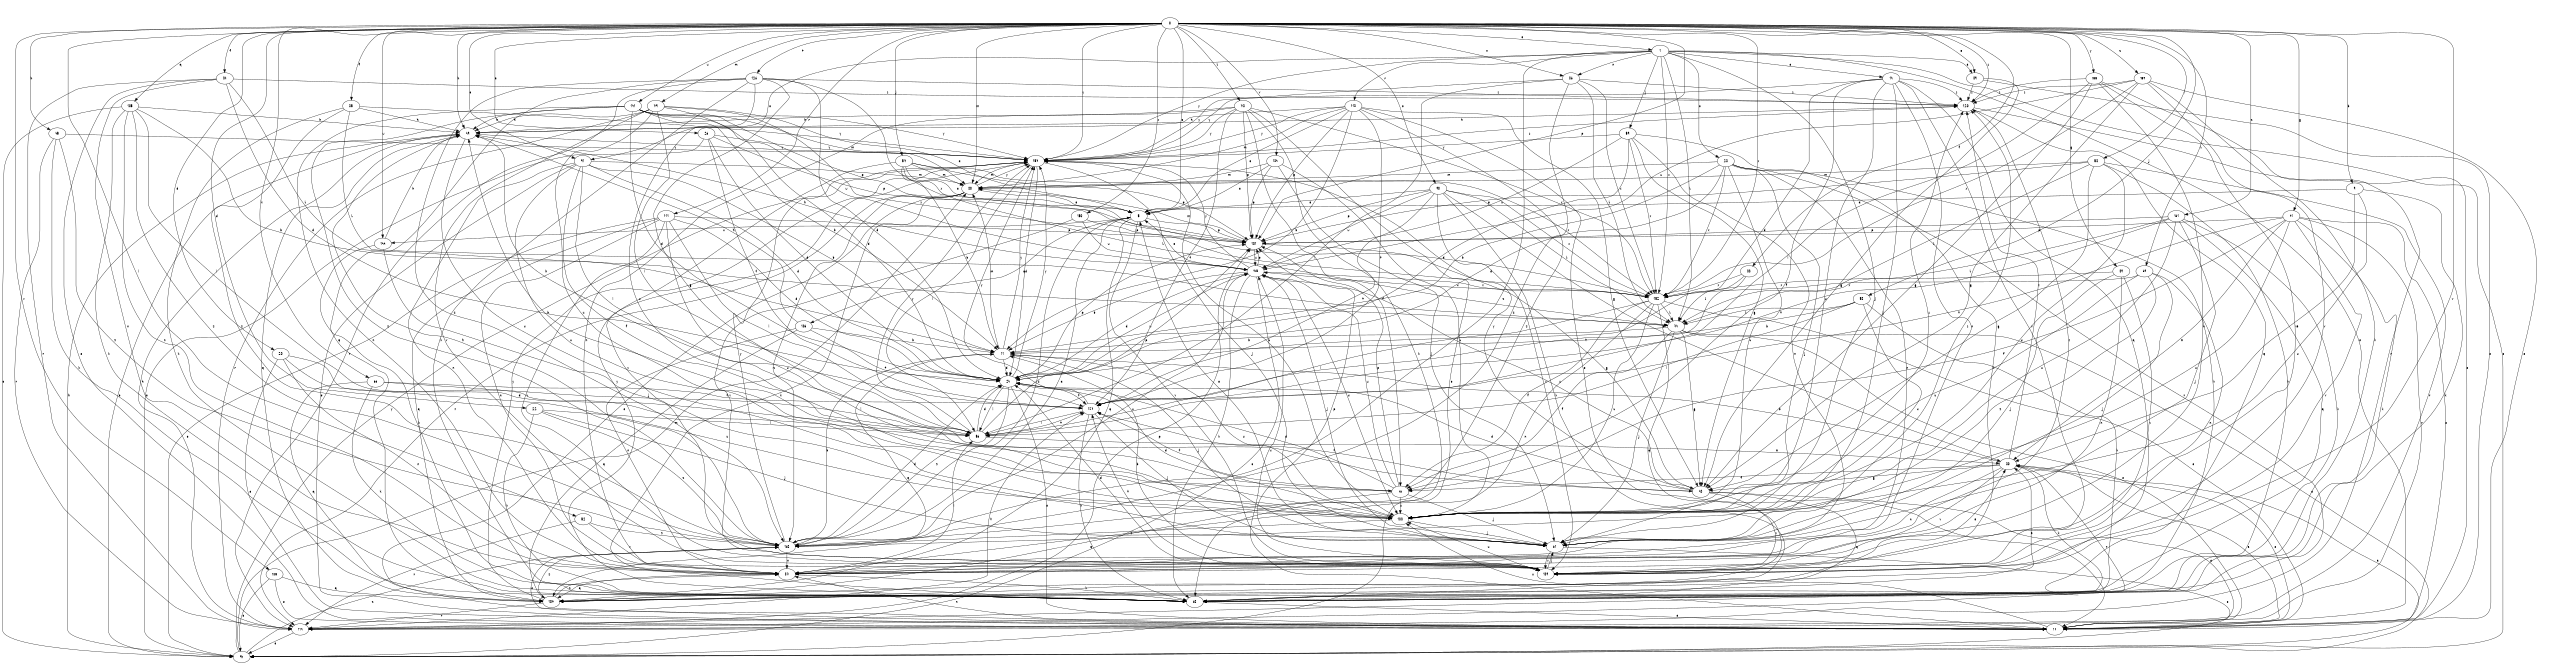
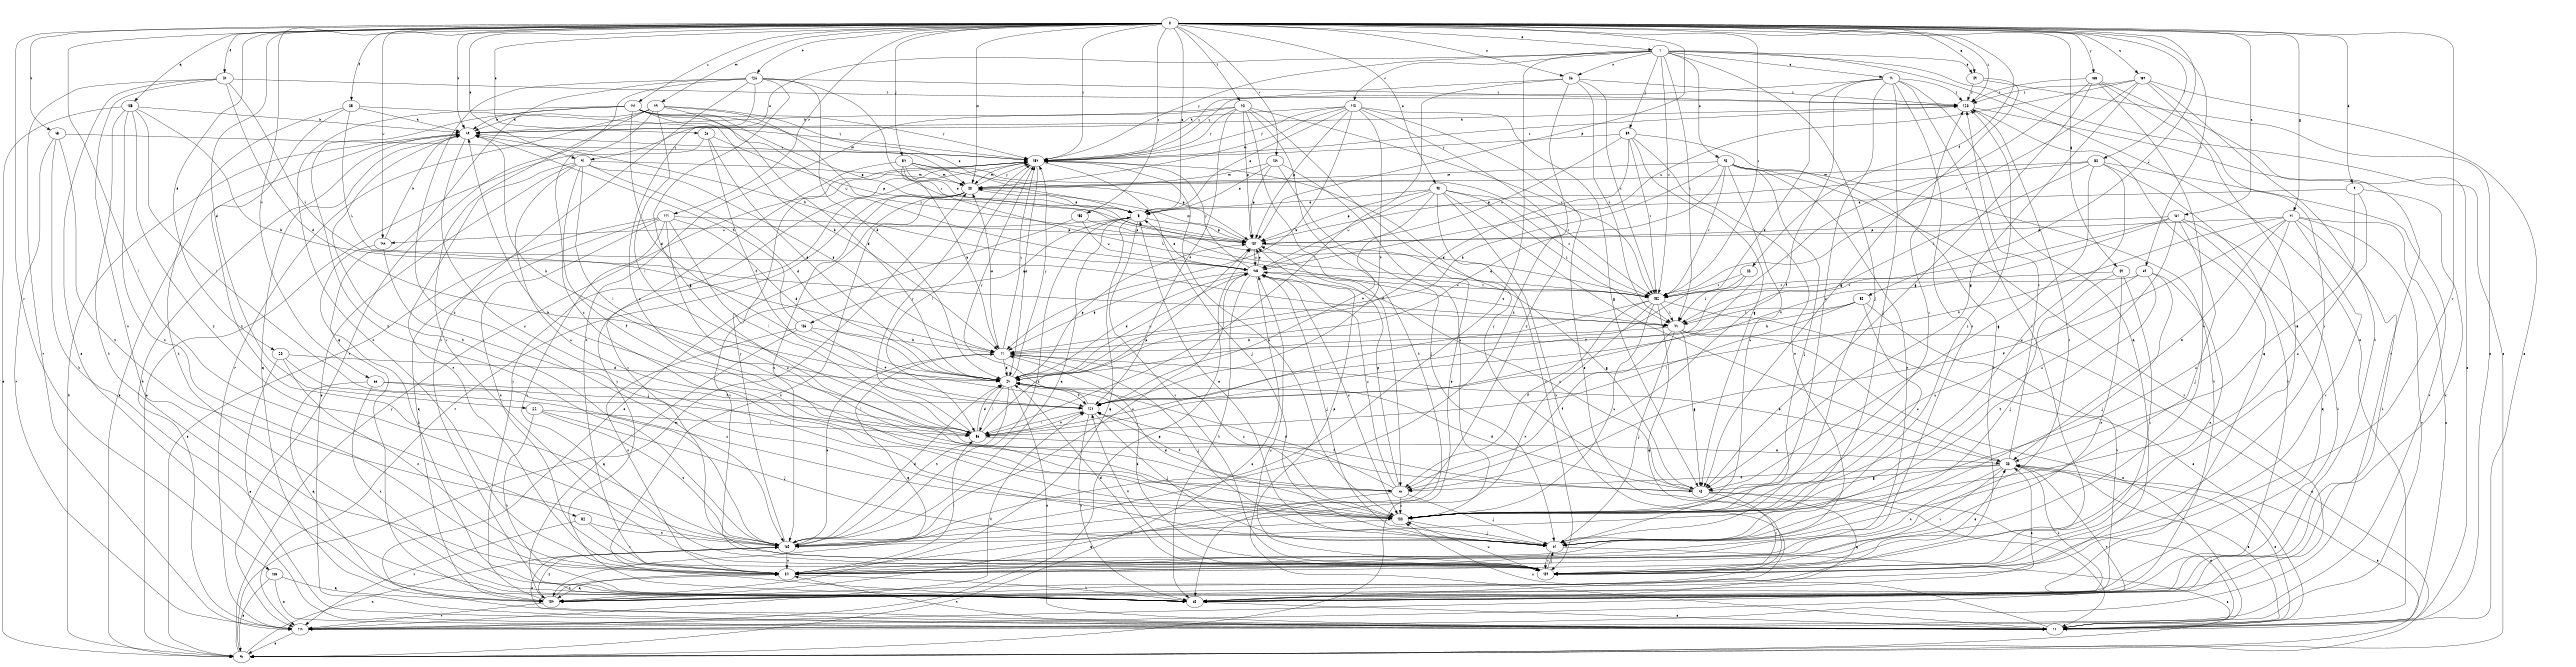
edge "26" -> "157": removed, label "y"
node "23": label "23" -> "93"
edge "20" -> "56": now "20" -> "24"
